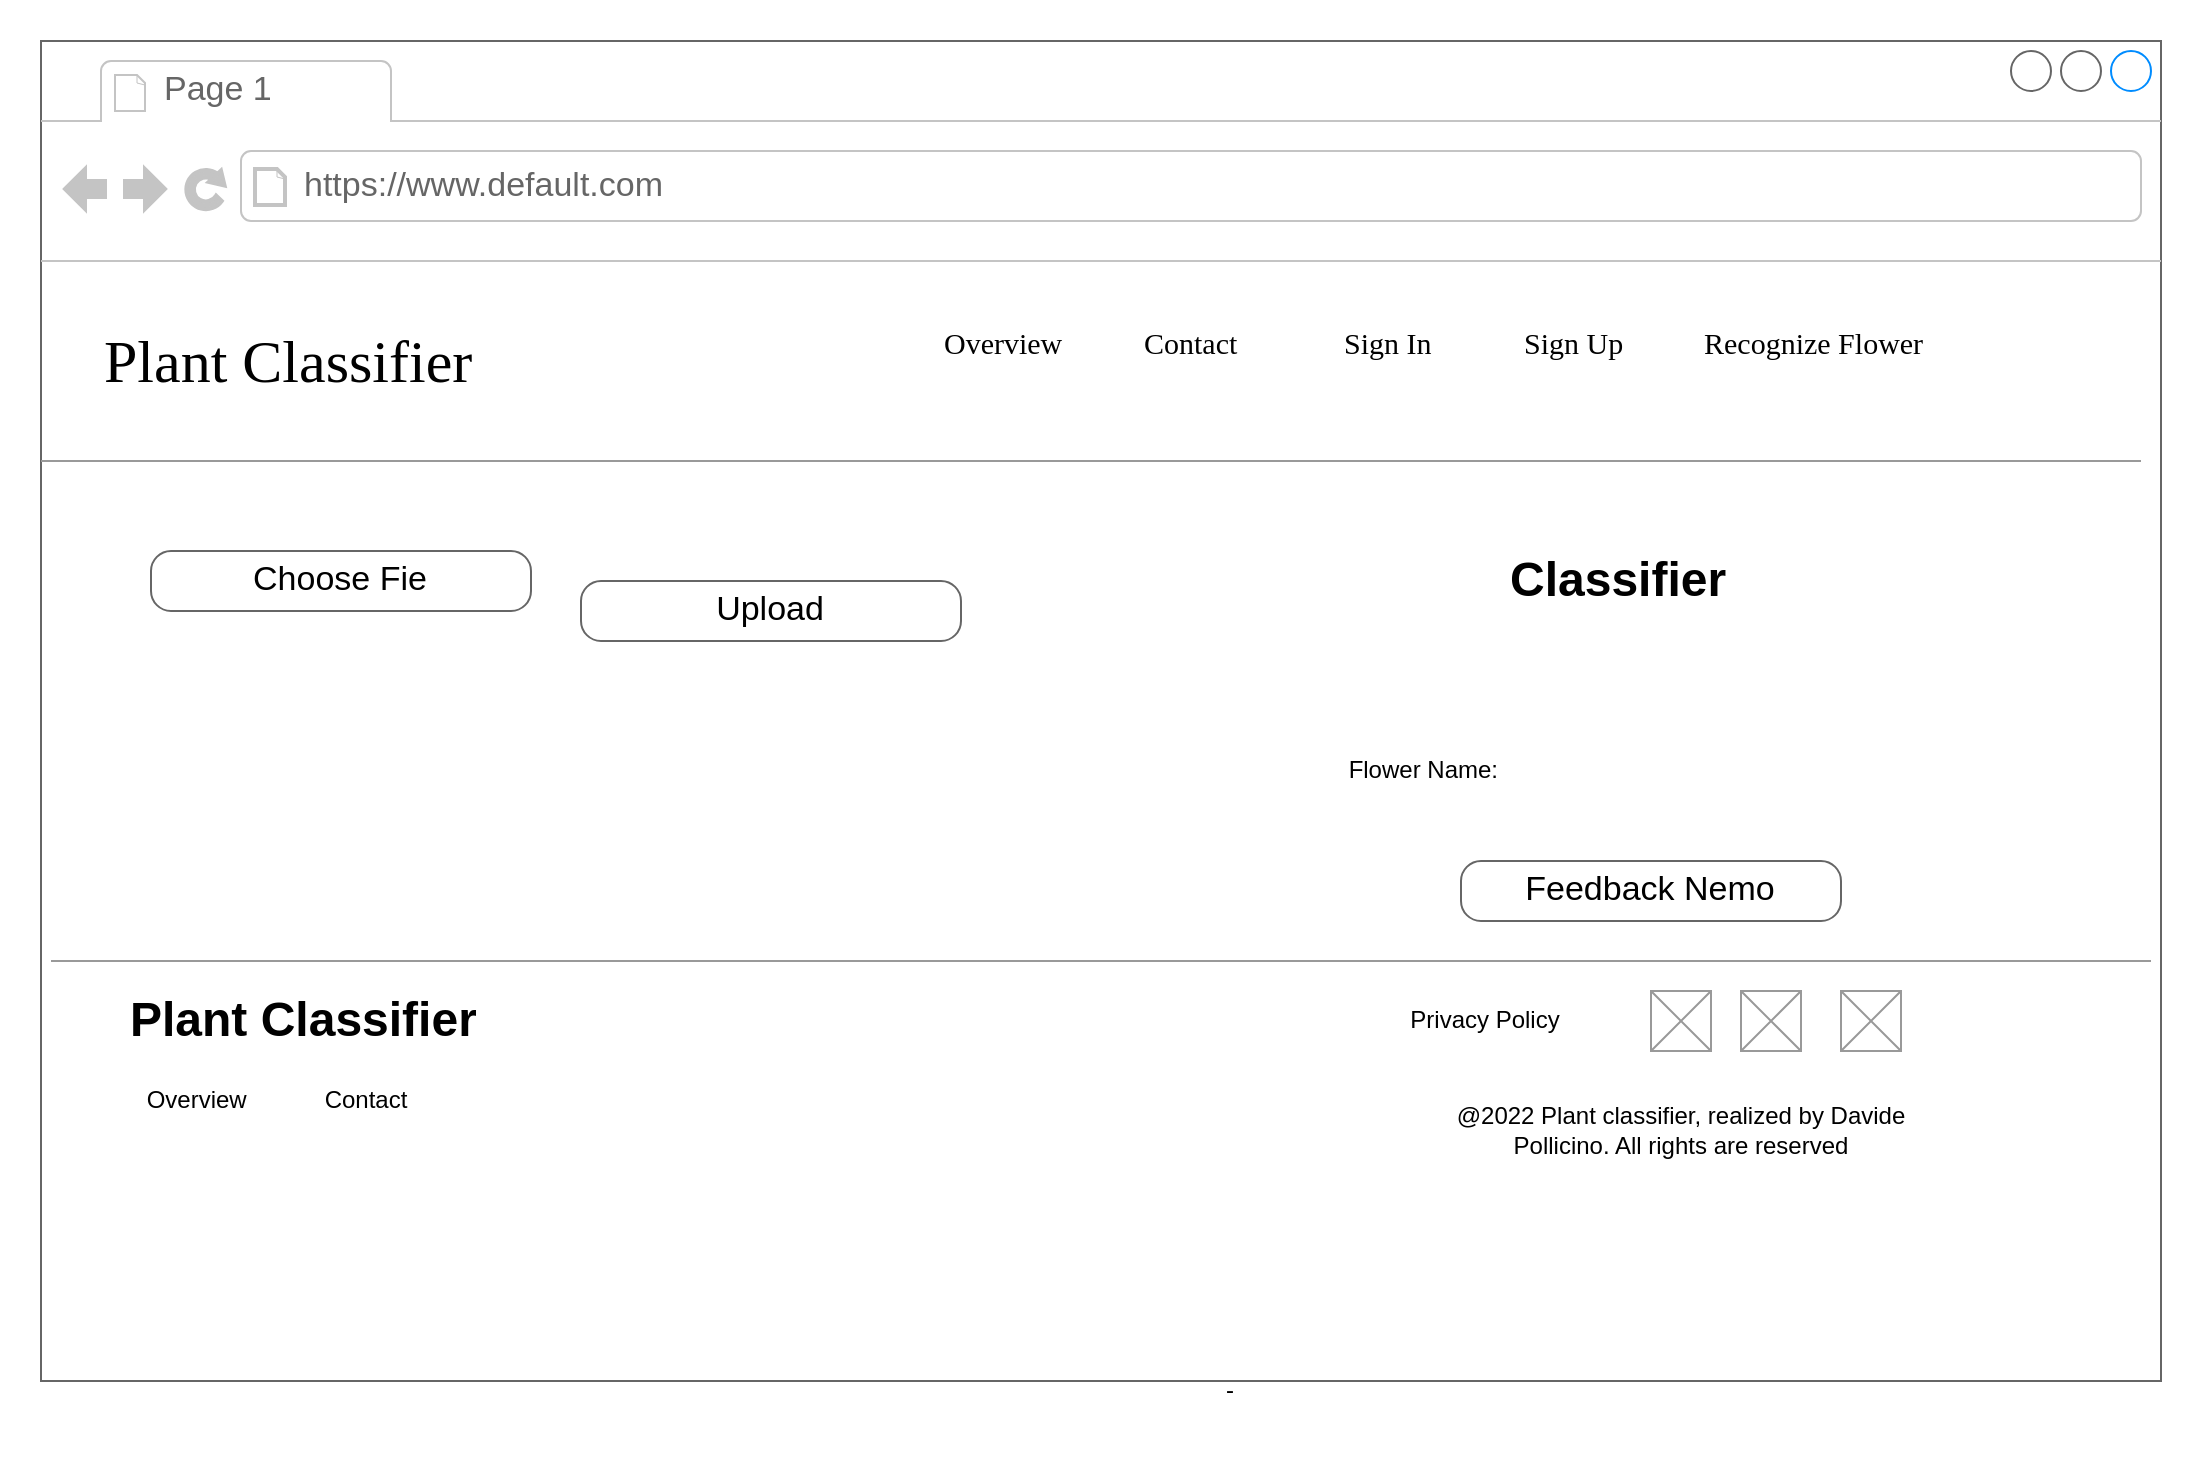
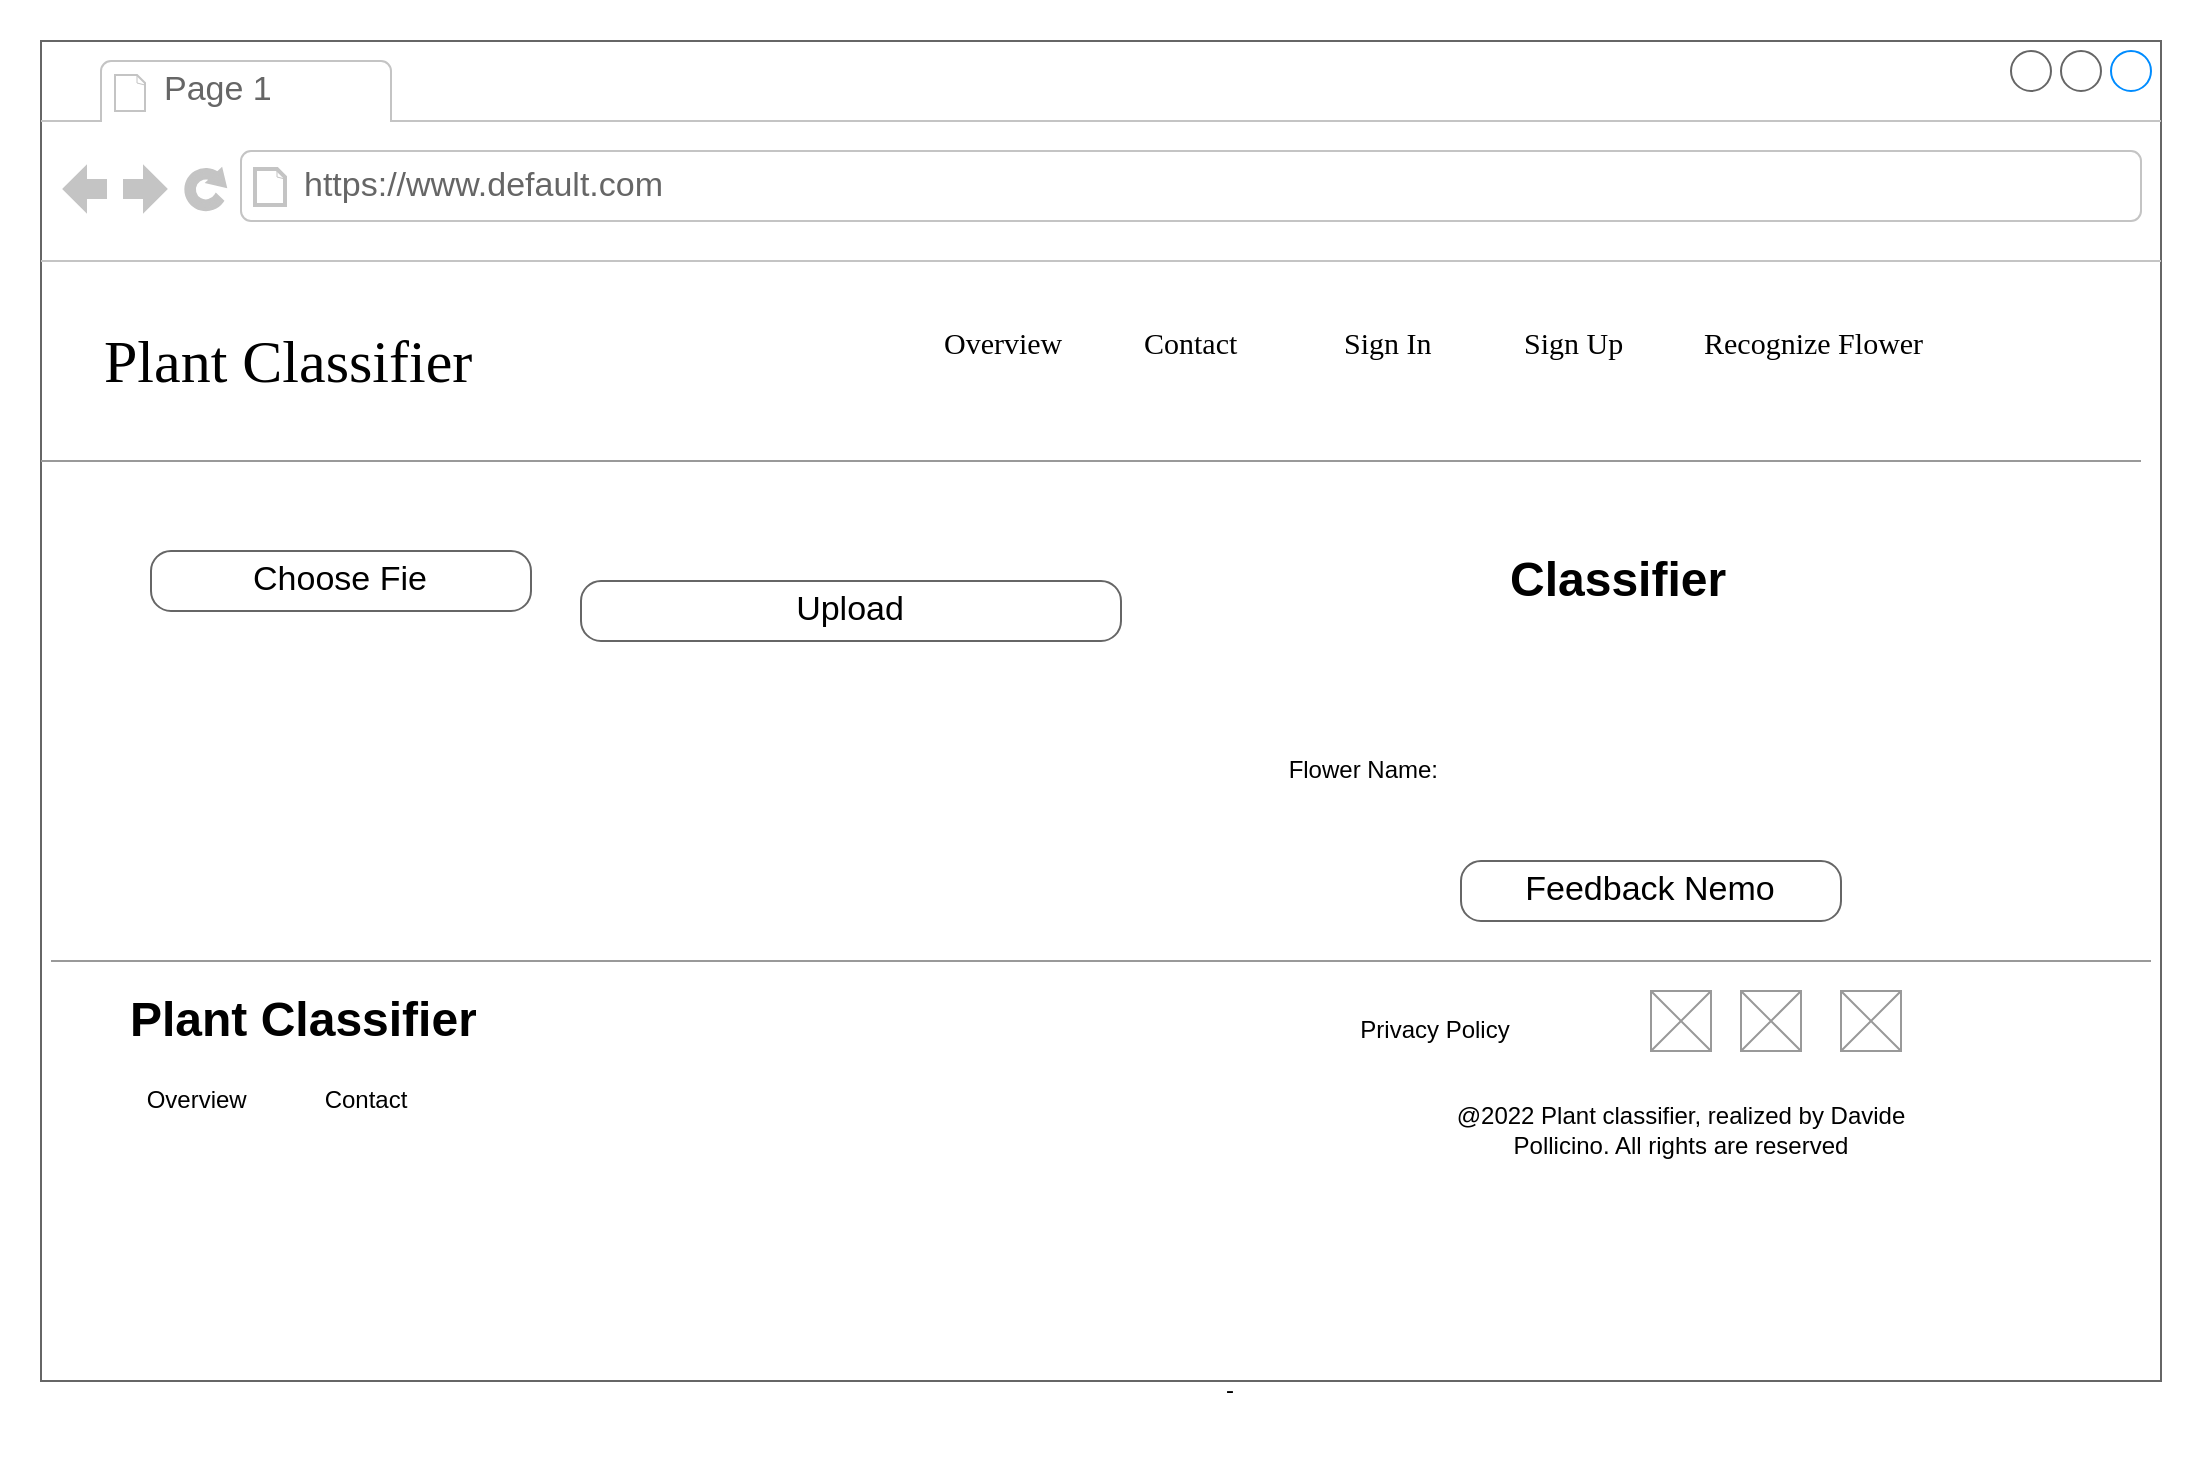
node "Upload": size 380x60 -> 540x60
node "Flower Name:": moved (1431, 771) -> (1371, 771)
node "Privacy Policy": moved (1486, 1021) -> (1436, 1031)
